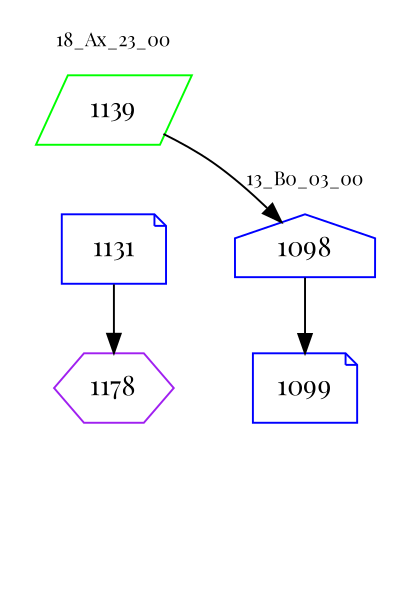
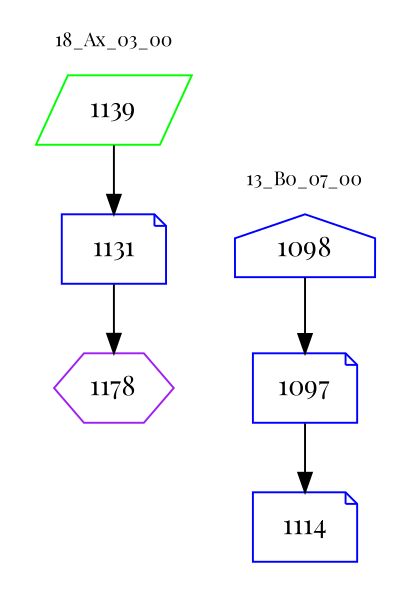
cluster "18_Ax_23_00": label "18_Ax_23_00" -> "18_Ax_03_00"
edge "1139" -> "1098": now "1139" -> "1131"
cluster "13_B0_03_00": label "13_B0_03_00" -> "13_B0_07_00"
node "1099": label "1099" -> "1097"
node "1114": added
